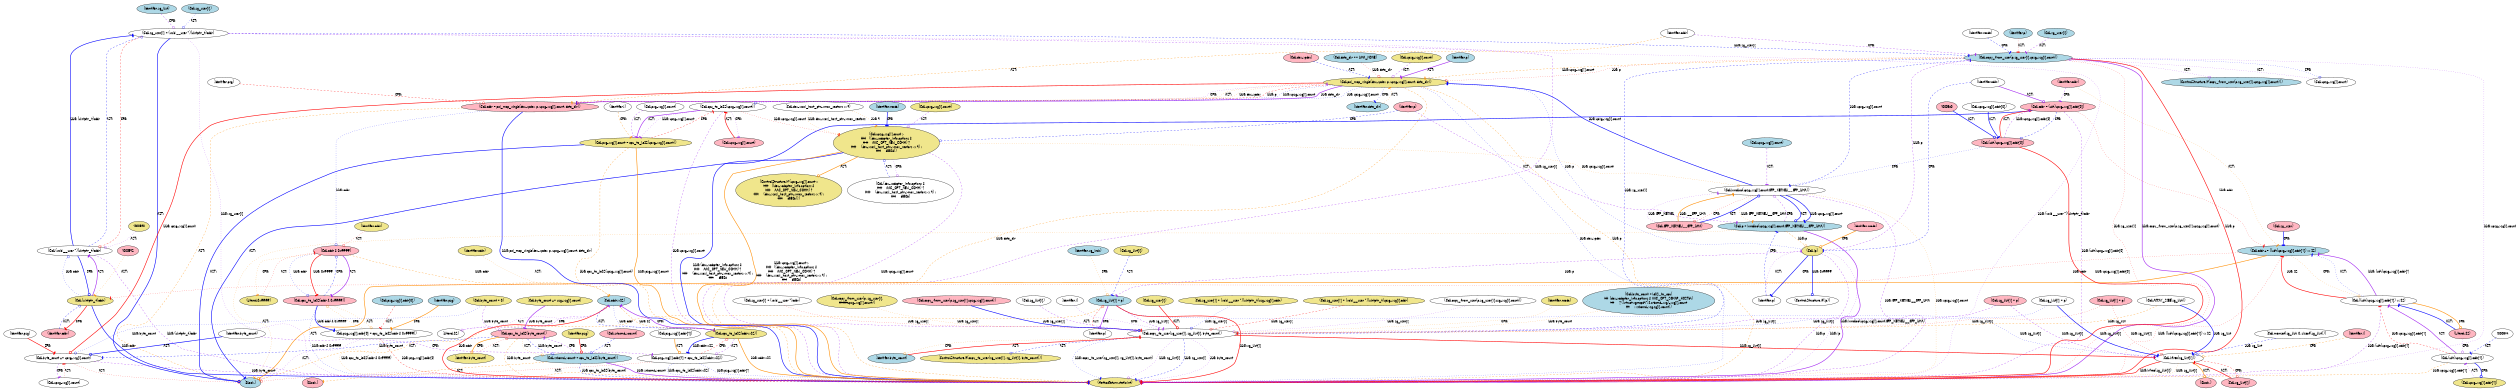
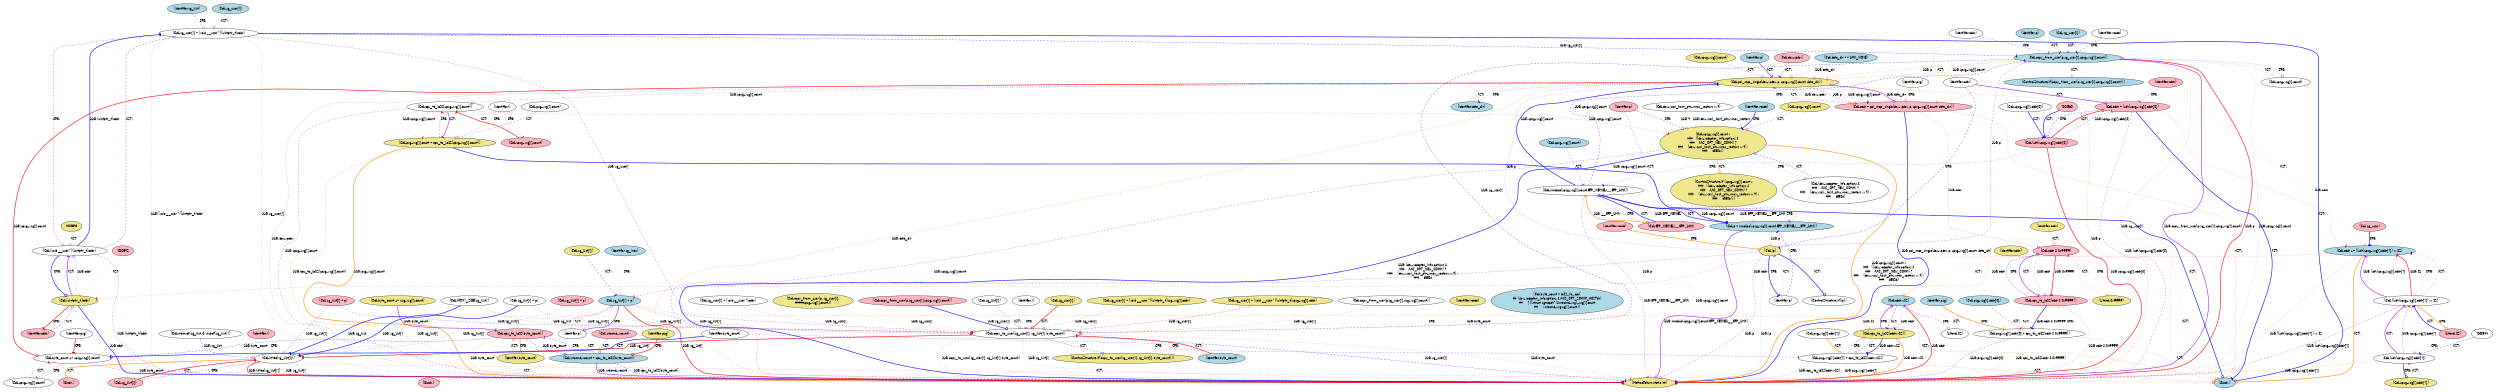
edge "(Call,kmalloc(upsg->sg[i].count,GFP_KERNEL|__GFP_DMA))" -> "(Call,GFP_KERNEL|__GFP_DMA)": color red -> blue
edge "(Call,!p)" -> "(ControlStructure,if(!p))": label "DDG: 0xffffffff" -> "AST: "
node "(Call,byte_count = 0)": removed
